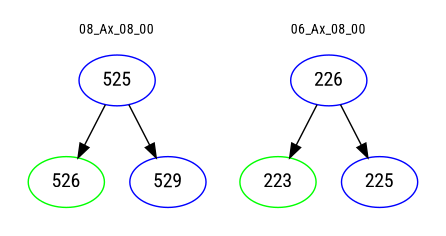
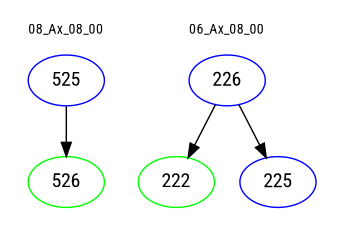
node "529": removed
node "223": label "223" -> "222"
